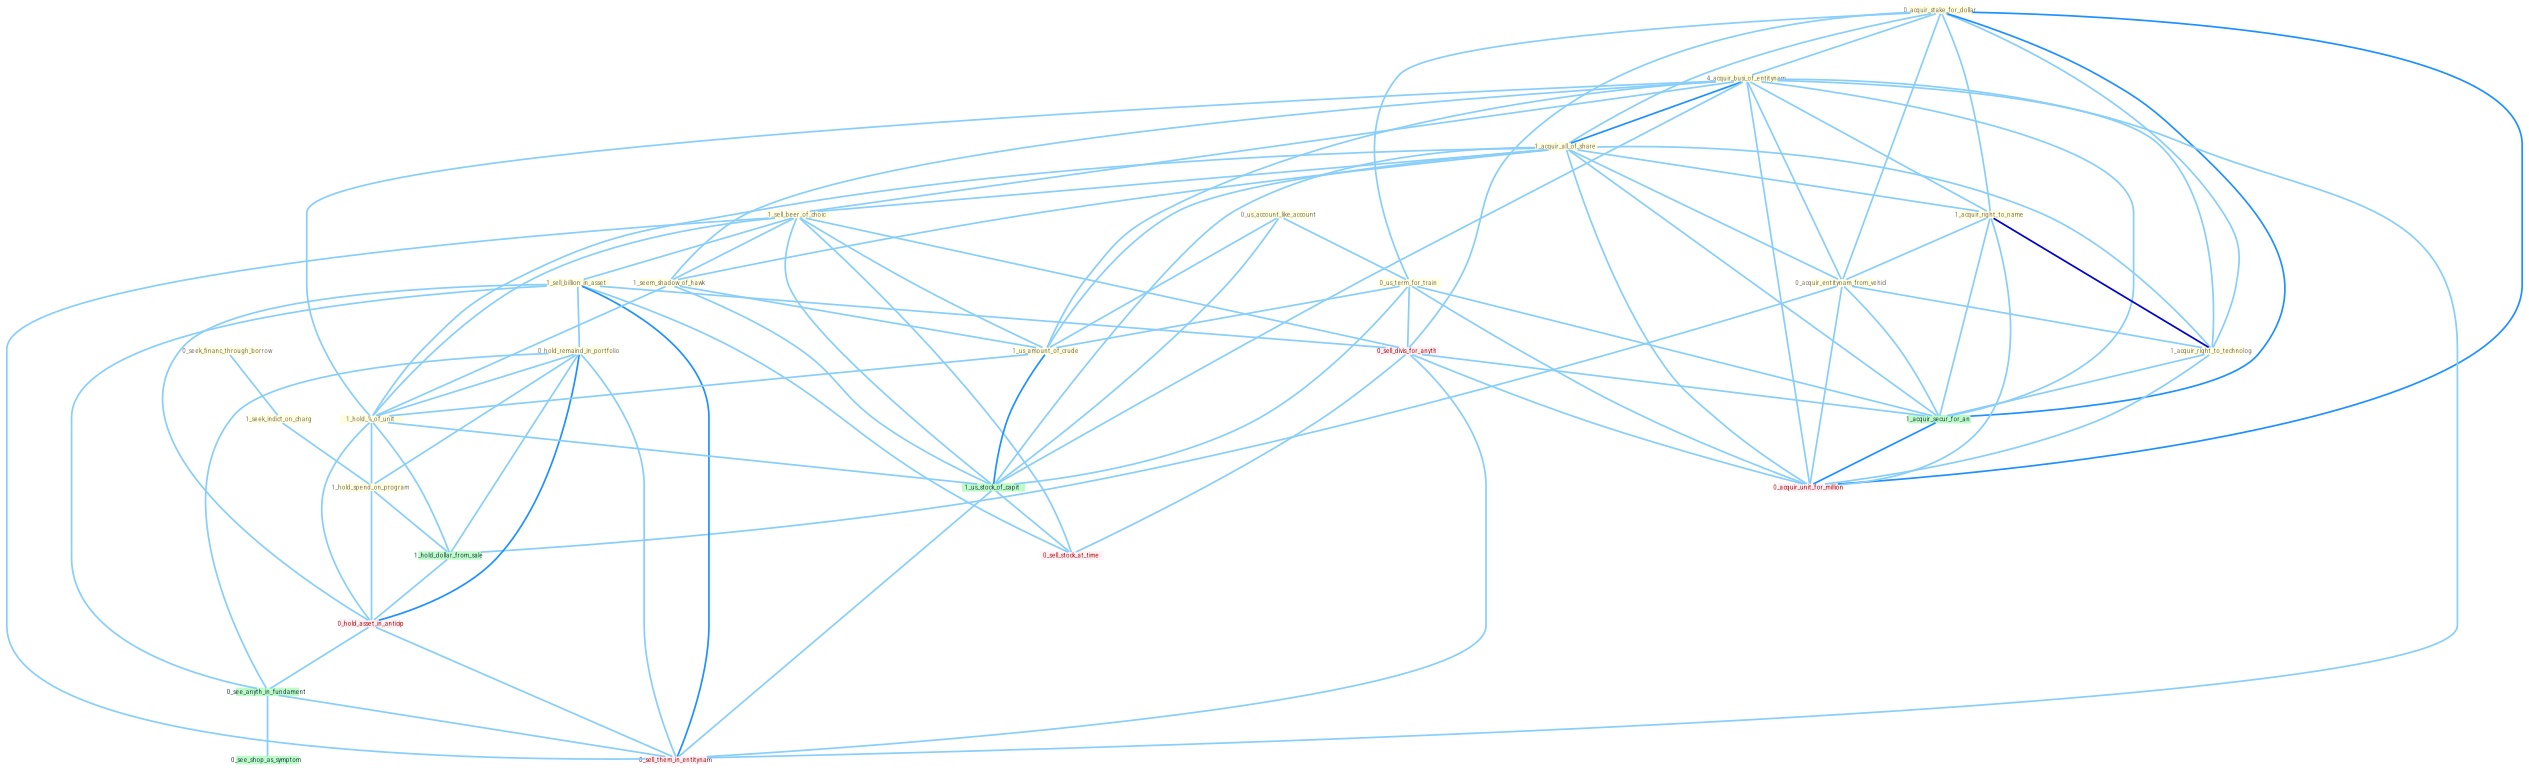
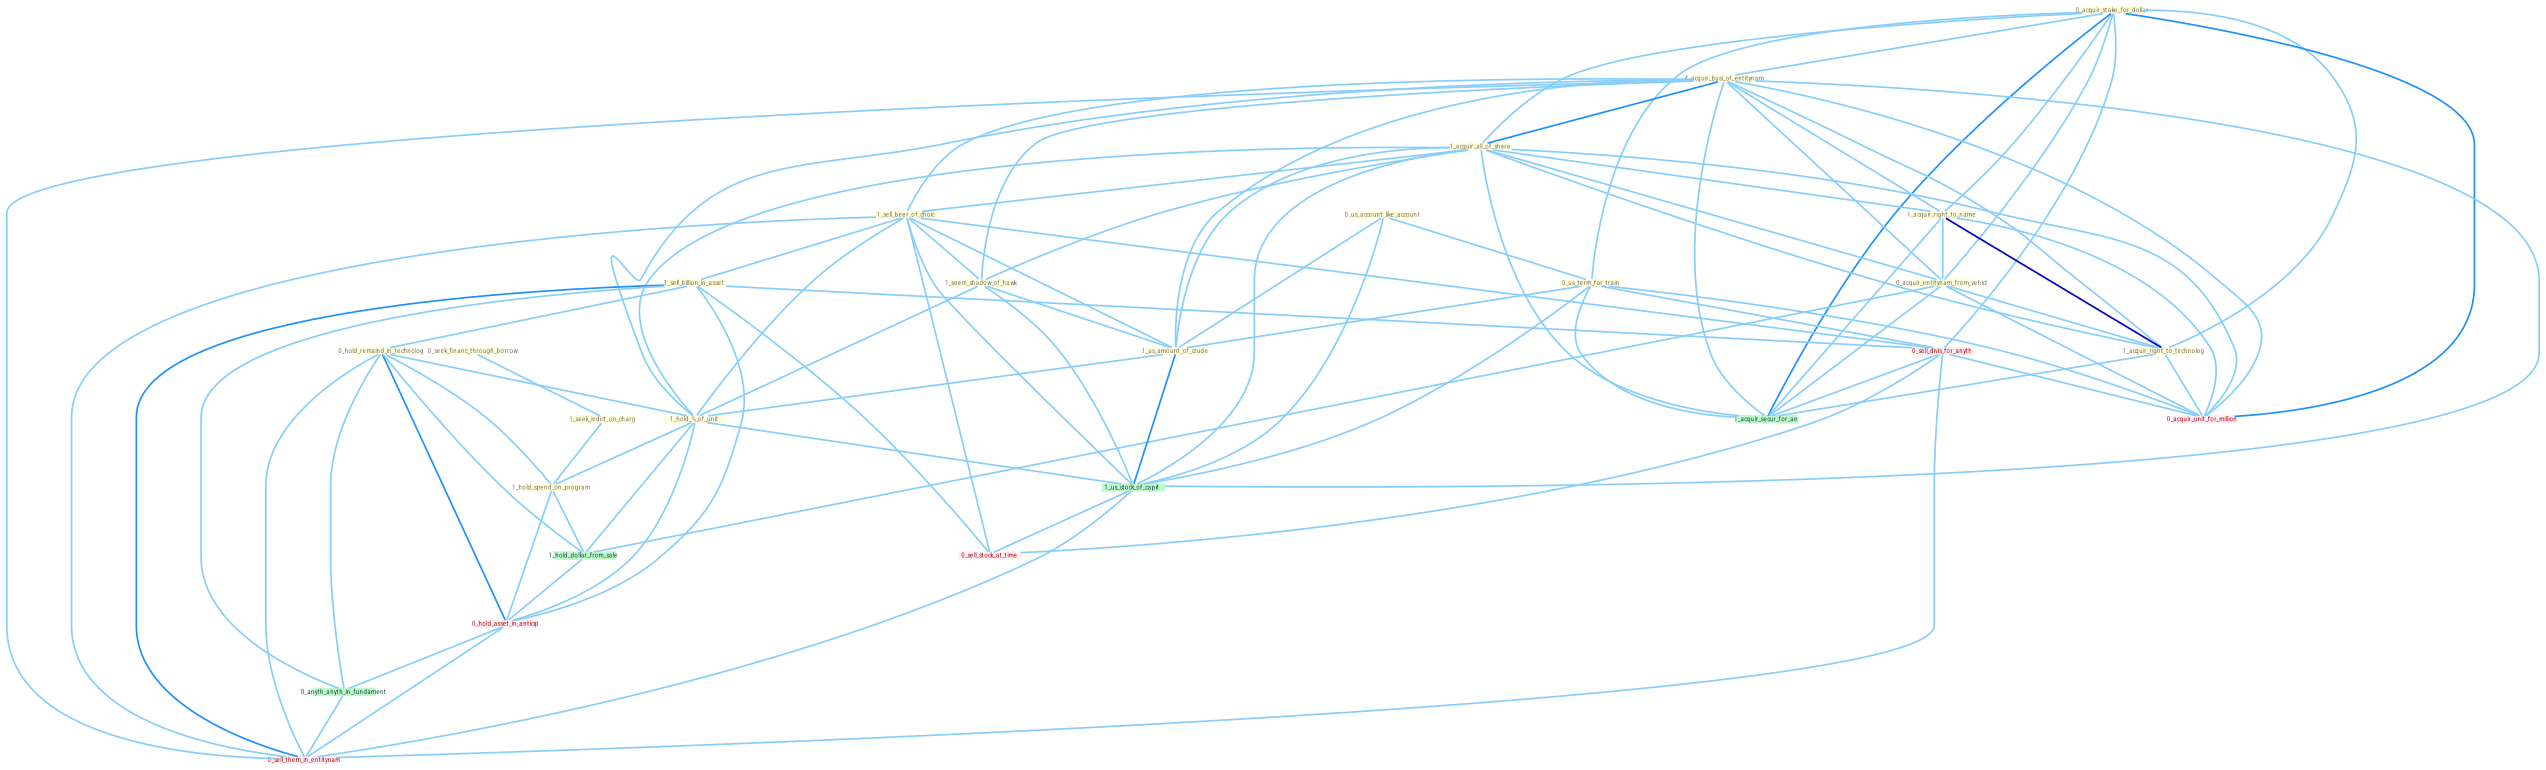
node "0_hold_remaind_in_portfolio": label "0_hold_remaind_in_portfolio" -> "0_hold_remaind_in_technolog"
edge "1_acquir_secur_for_an" -- "0_acquir_unit_for_million": removed
node "0_see_anyth_in_fundament": label "0_see_anyth_in_fundament" -> "0_anyth_anyth_in_fundament"
node "0_see_shop_as_symptom": removed
